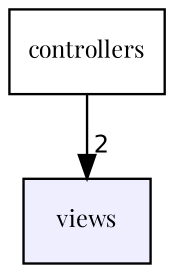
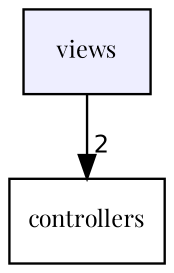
edge "controllers" -> "views": reversed
